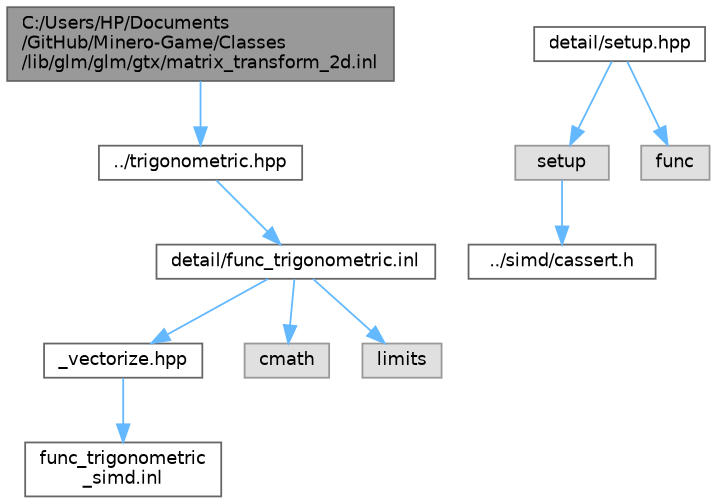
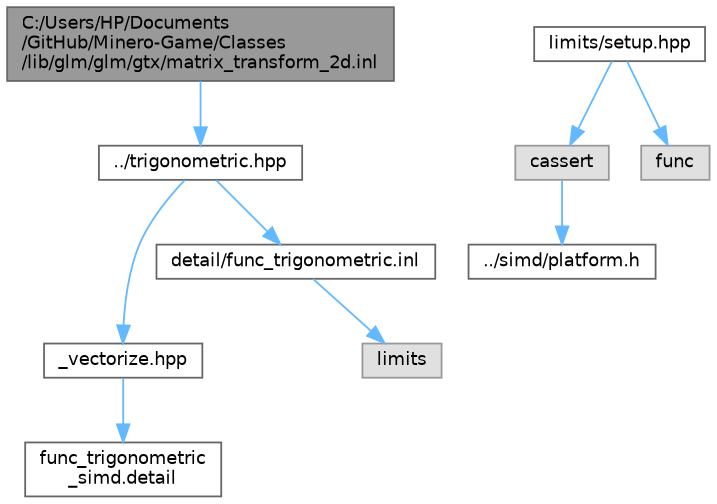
node "detail/setup.hpp": label "detail/setup.hpp" -> "limits/setup.hpp"
node "setup": label "setup" -> "cassert"
node "../simd/cassert.h": label "../simd/cassert.h" -> "../simd/platform.h"
edge "detail/func_trigonometric.inl" -> "_vectorize.hpp": now "../trigonometric.hpp" -> "_vectorize.hpp"
node "cmath": removed
node "func_trigonometric _simd.inl": label "func_trigonometric _simd.inl" -> "func_trigonometric _simd.detail"
